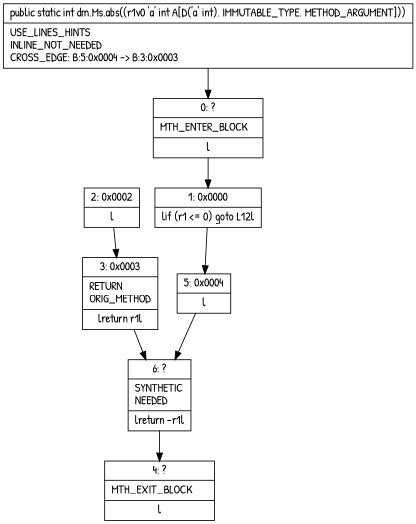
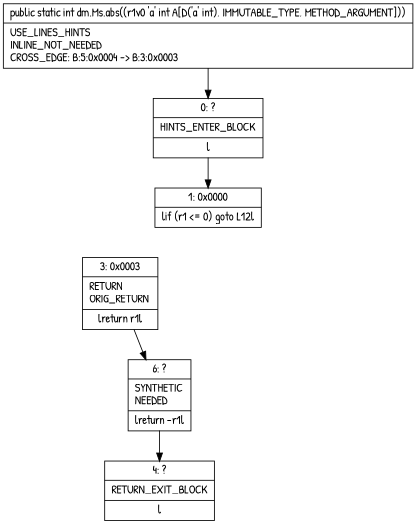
node "0: ?": text "MTH_ENTER_BLOCK" -> "HINTS_ENTER_BLOCK"
node "2: 0x0002": removed
node "5: 0x0004": removed
node "3: 0x0003": text "ORIG_METHOD" -> "ORIG_RETURN"
node "4: ?": text "MTH_EXIT_BLOCK" -> "RETURN_EXIT_BLOCK"
